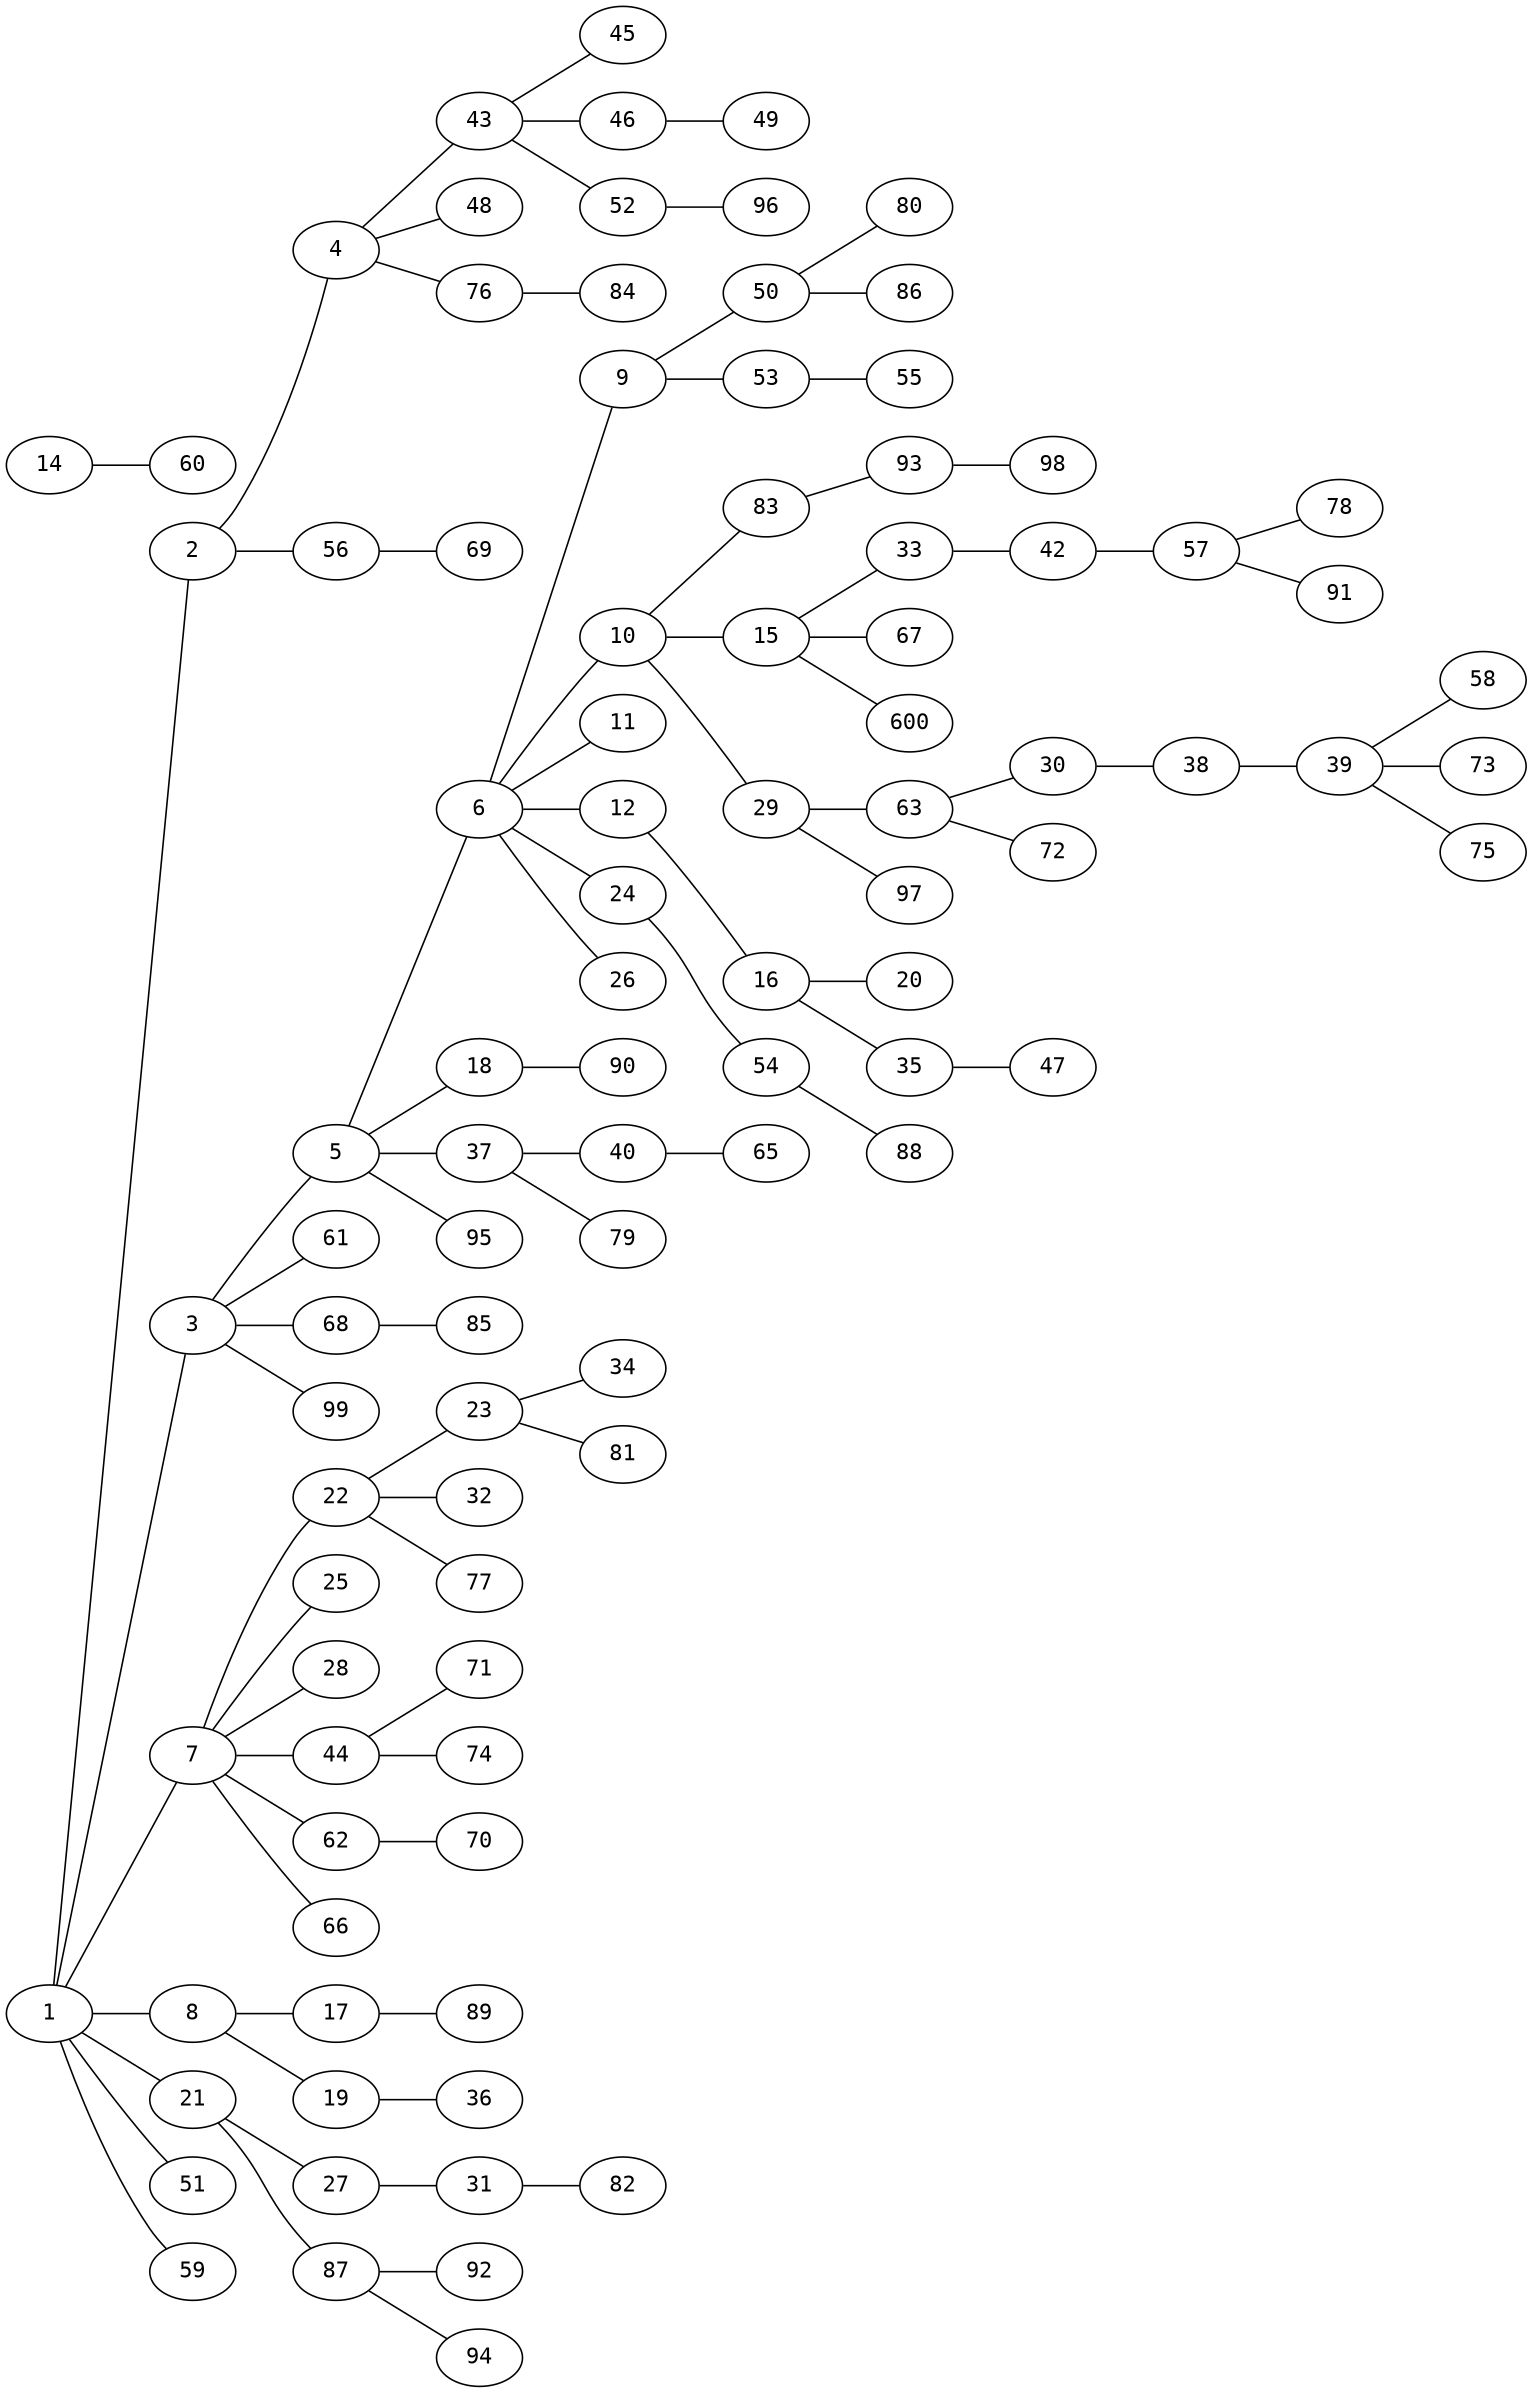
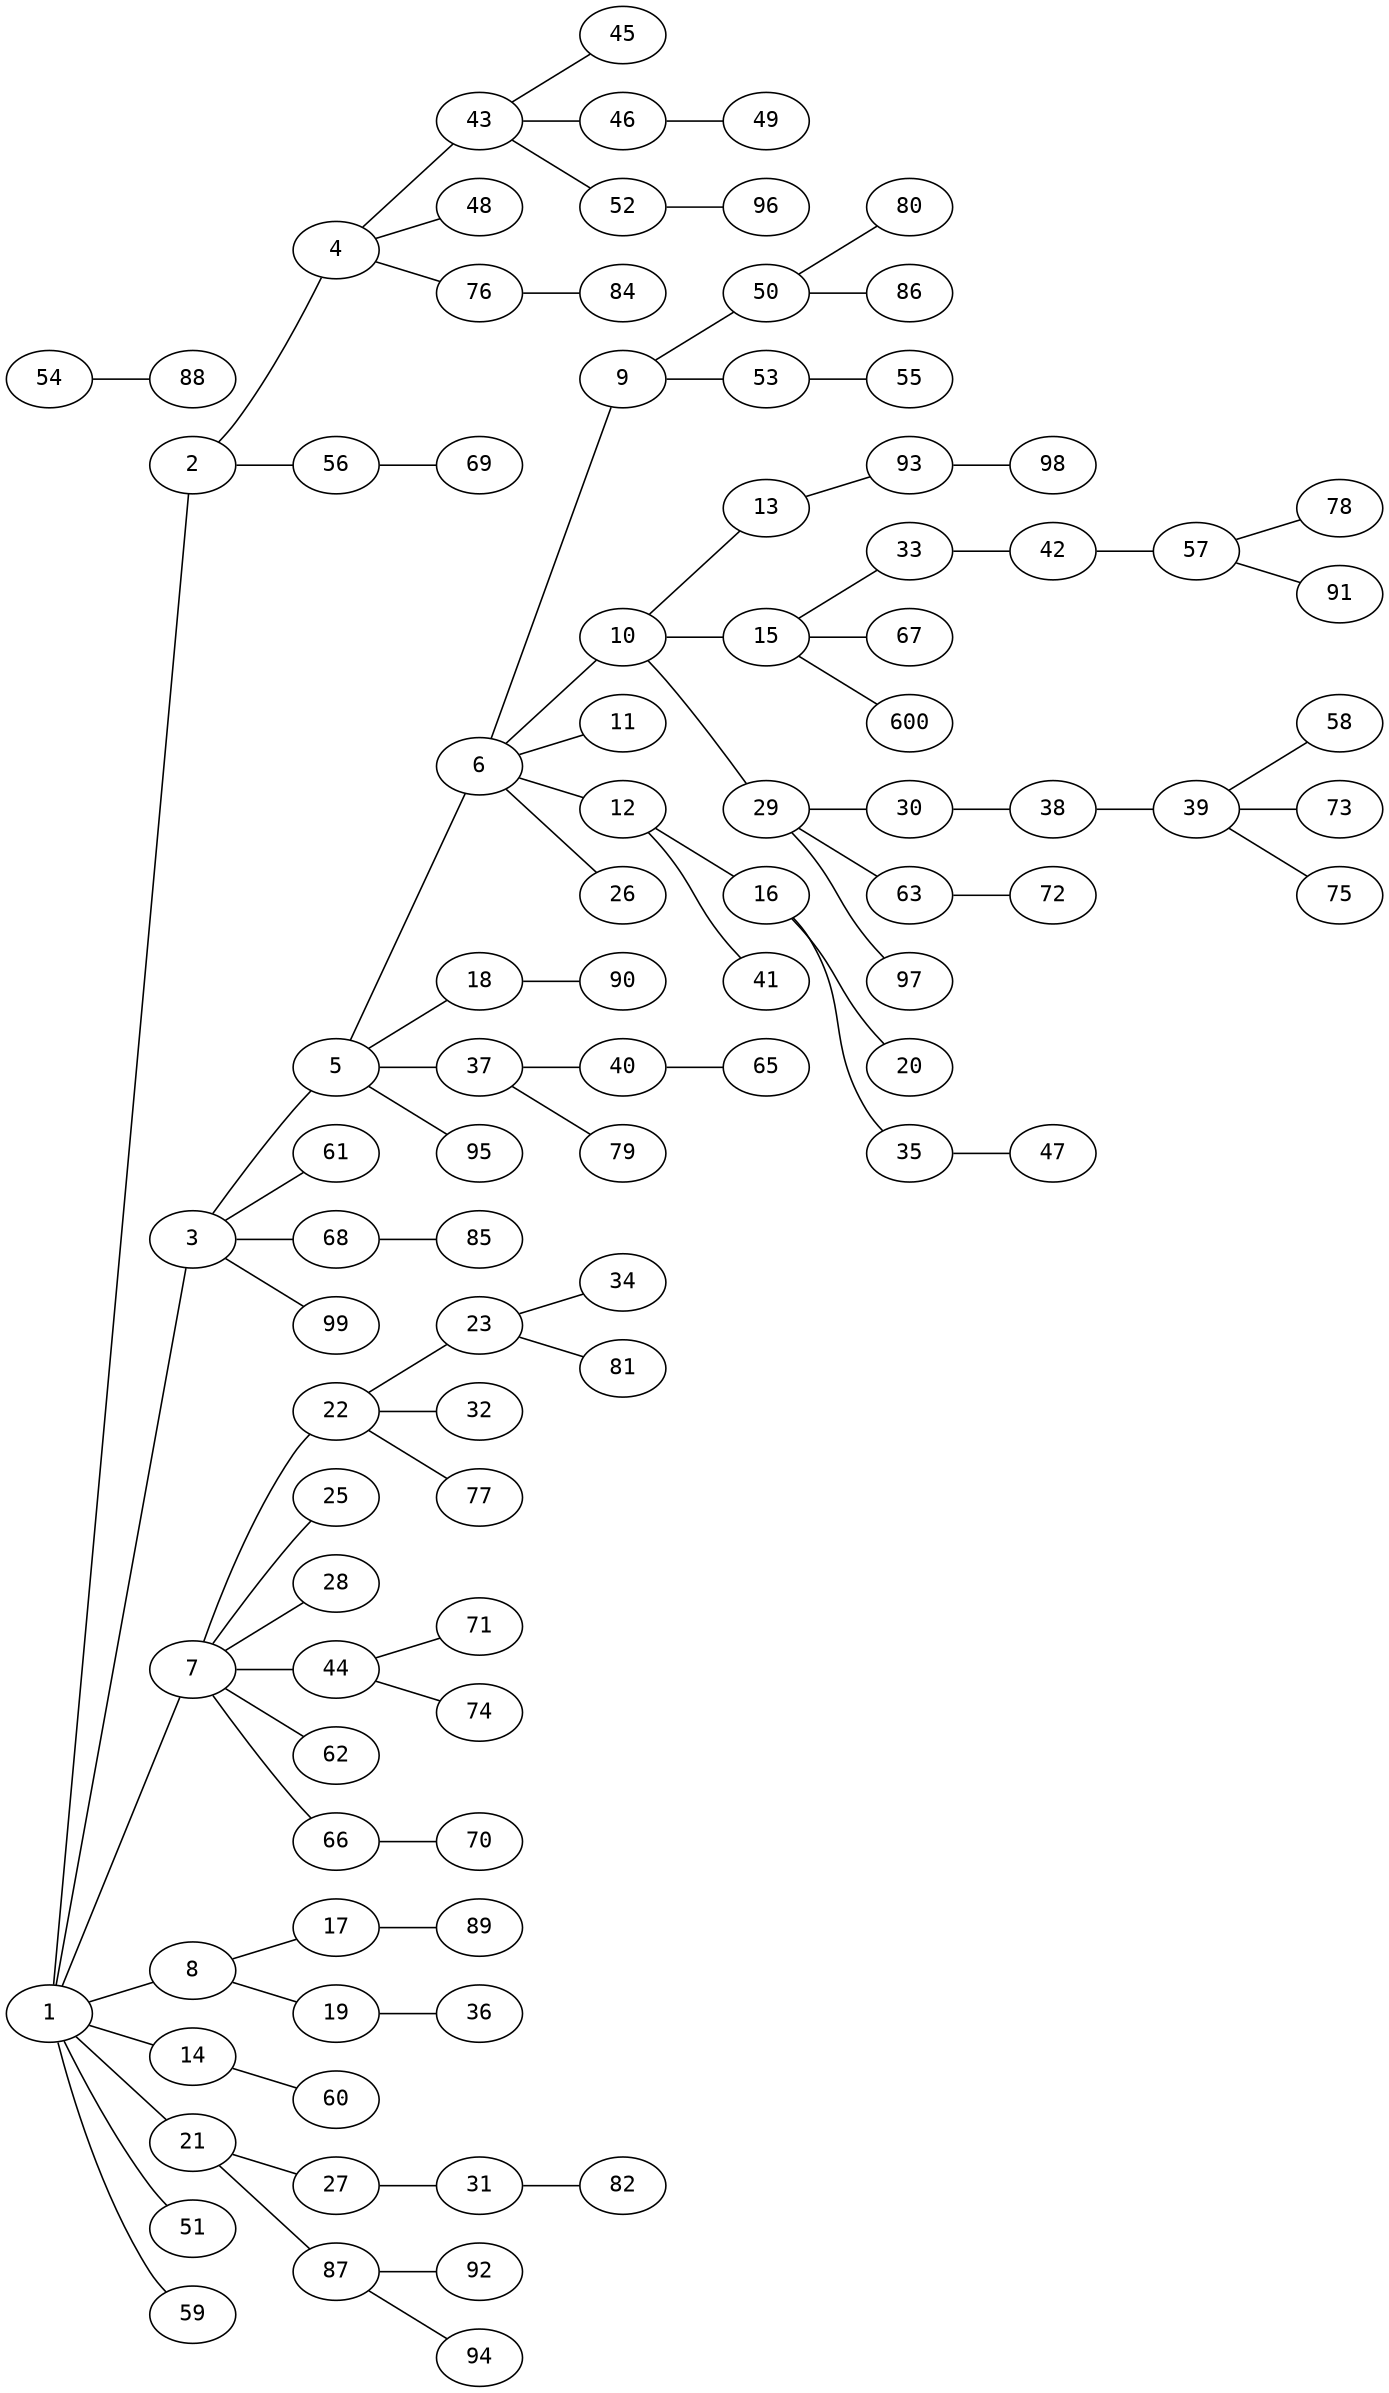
node "83": label "83" -> "13"
edge "30" -- "63": now "30" -- "29"
node "24": removed
node "41": added
edge "62" -- "70": now "66" -- "70"
edge "1" -- "14": added
